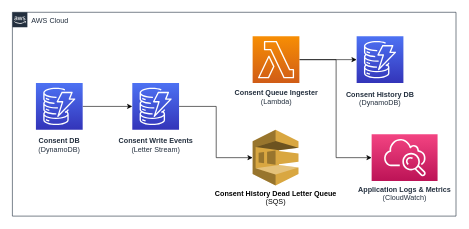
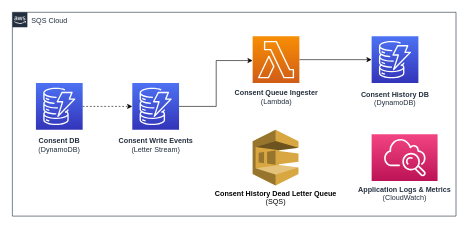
node "AWS Cloud": label "AWS Cloud" -> "SQS Cloud"
node "Consent History DB (DynamoDB)": moved (380, 60) -> (395, 60)
edge "Consent Write Events (Letter Stream)" -> "Consent Queue Ingester (Lambda)": added
edge "Consent DB (DynamoDB)" -> "Consent Write Events (Letter Stream)": style solid -> dashed
edge "Consent Write Events (Letter Stream)" -> "Consent History Dead Letter Queue (SQS)": removed
edge "Consent Queue Ingester (Lambda)" -> "Application Logs & Metrics (CloudWatch)": removed
